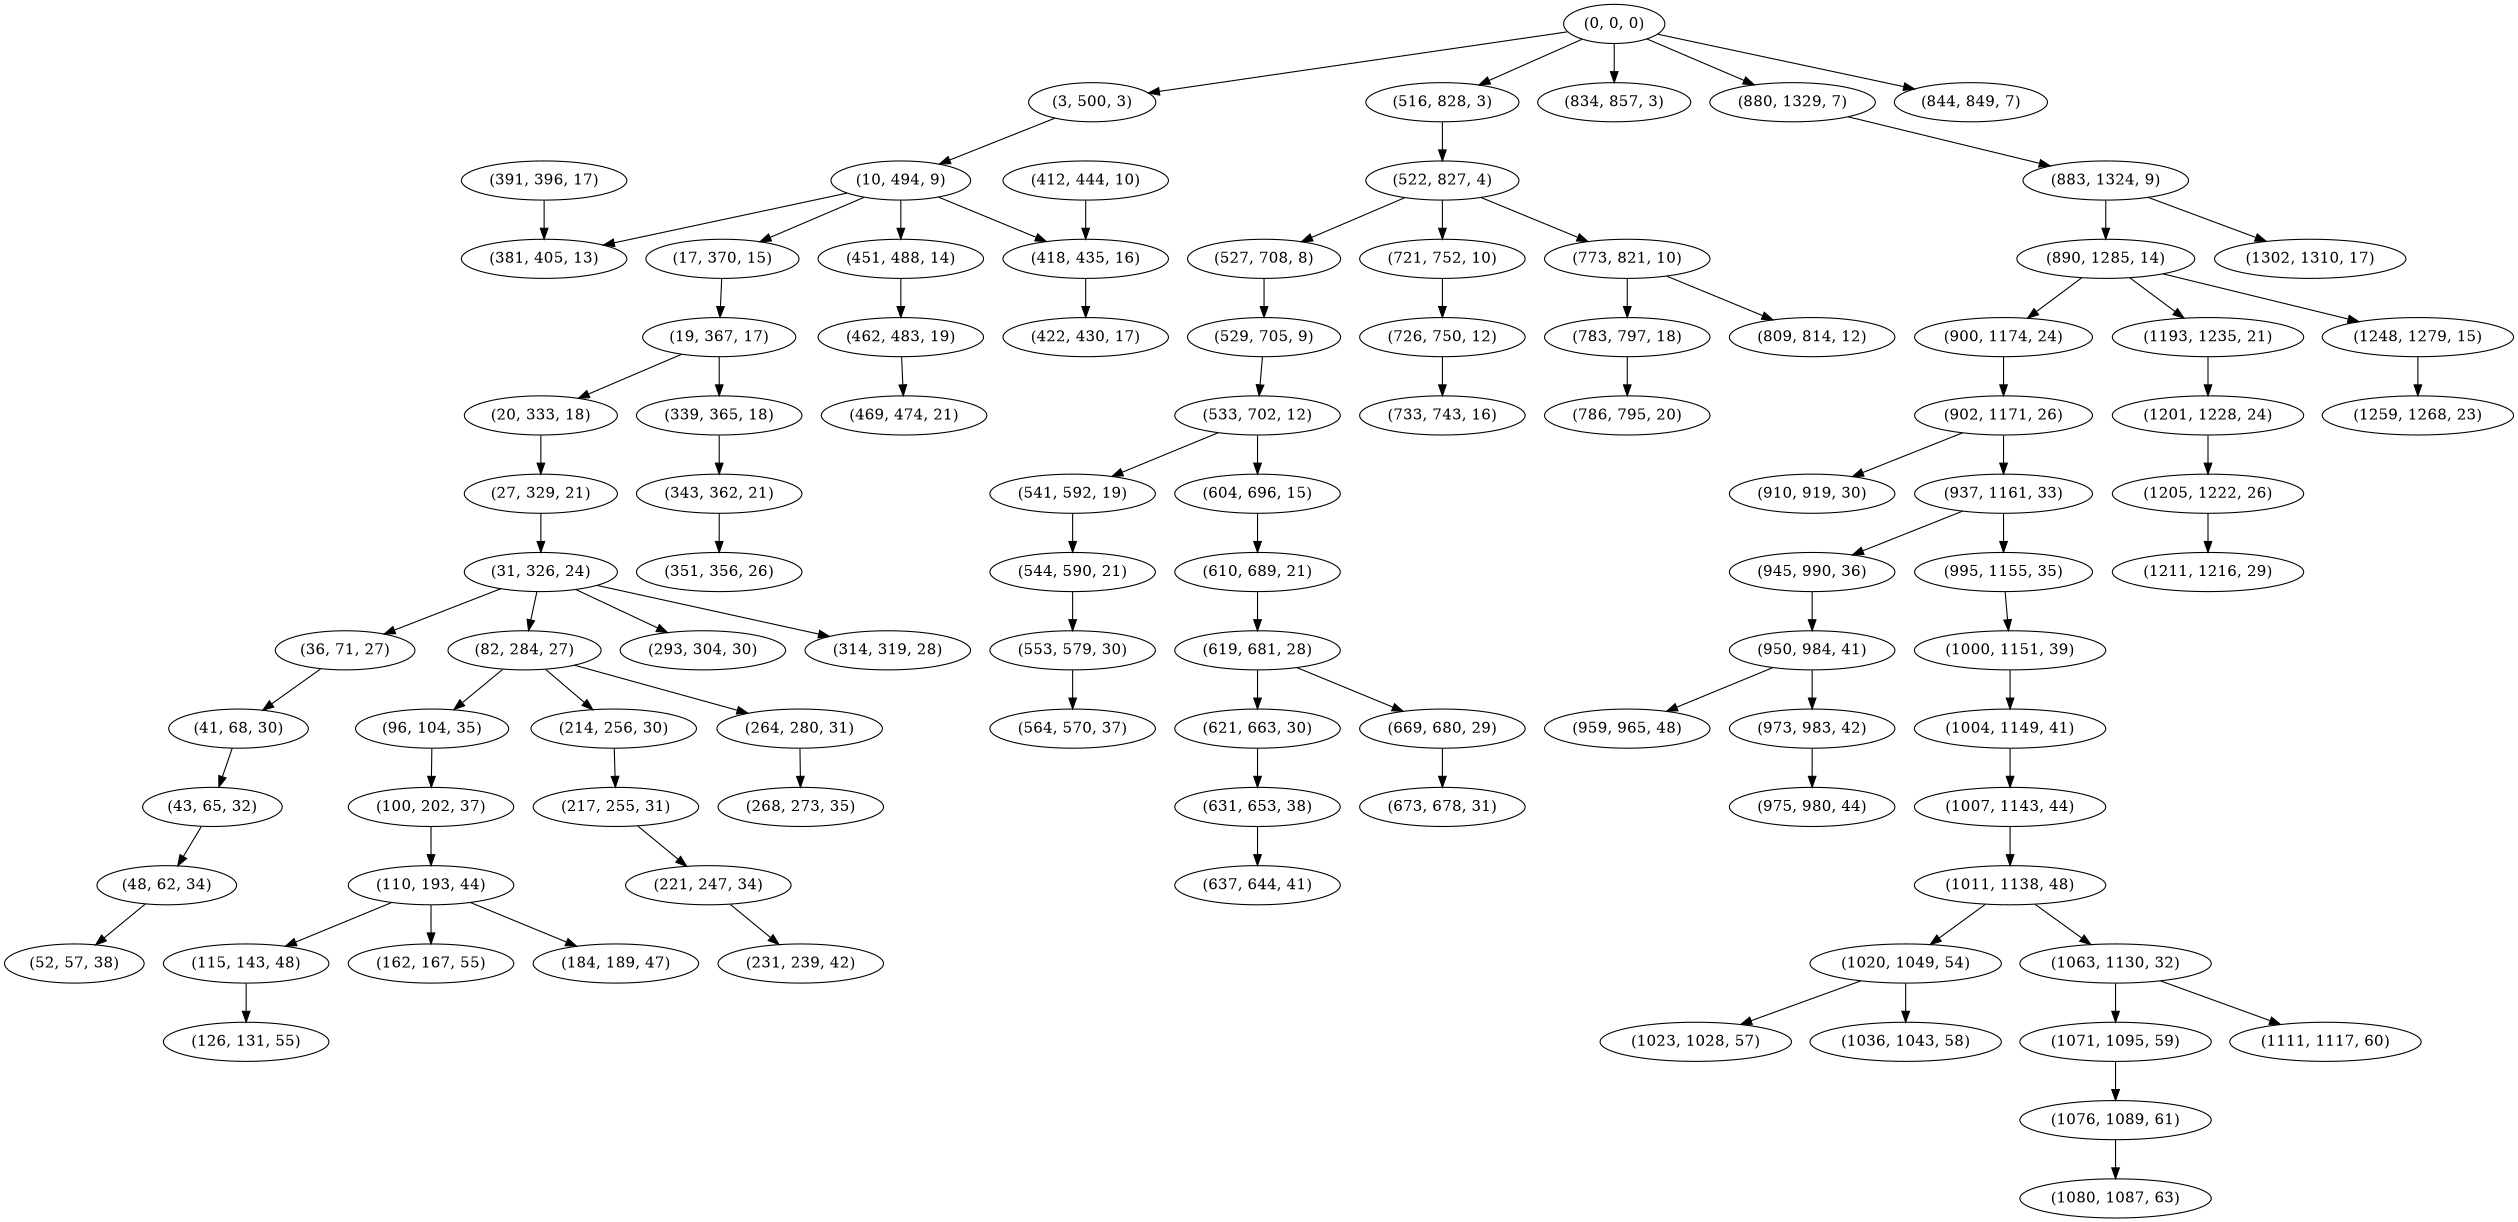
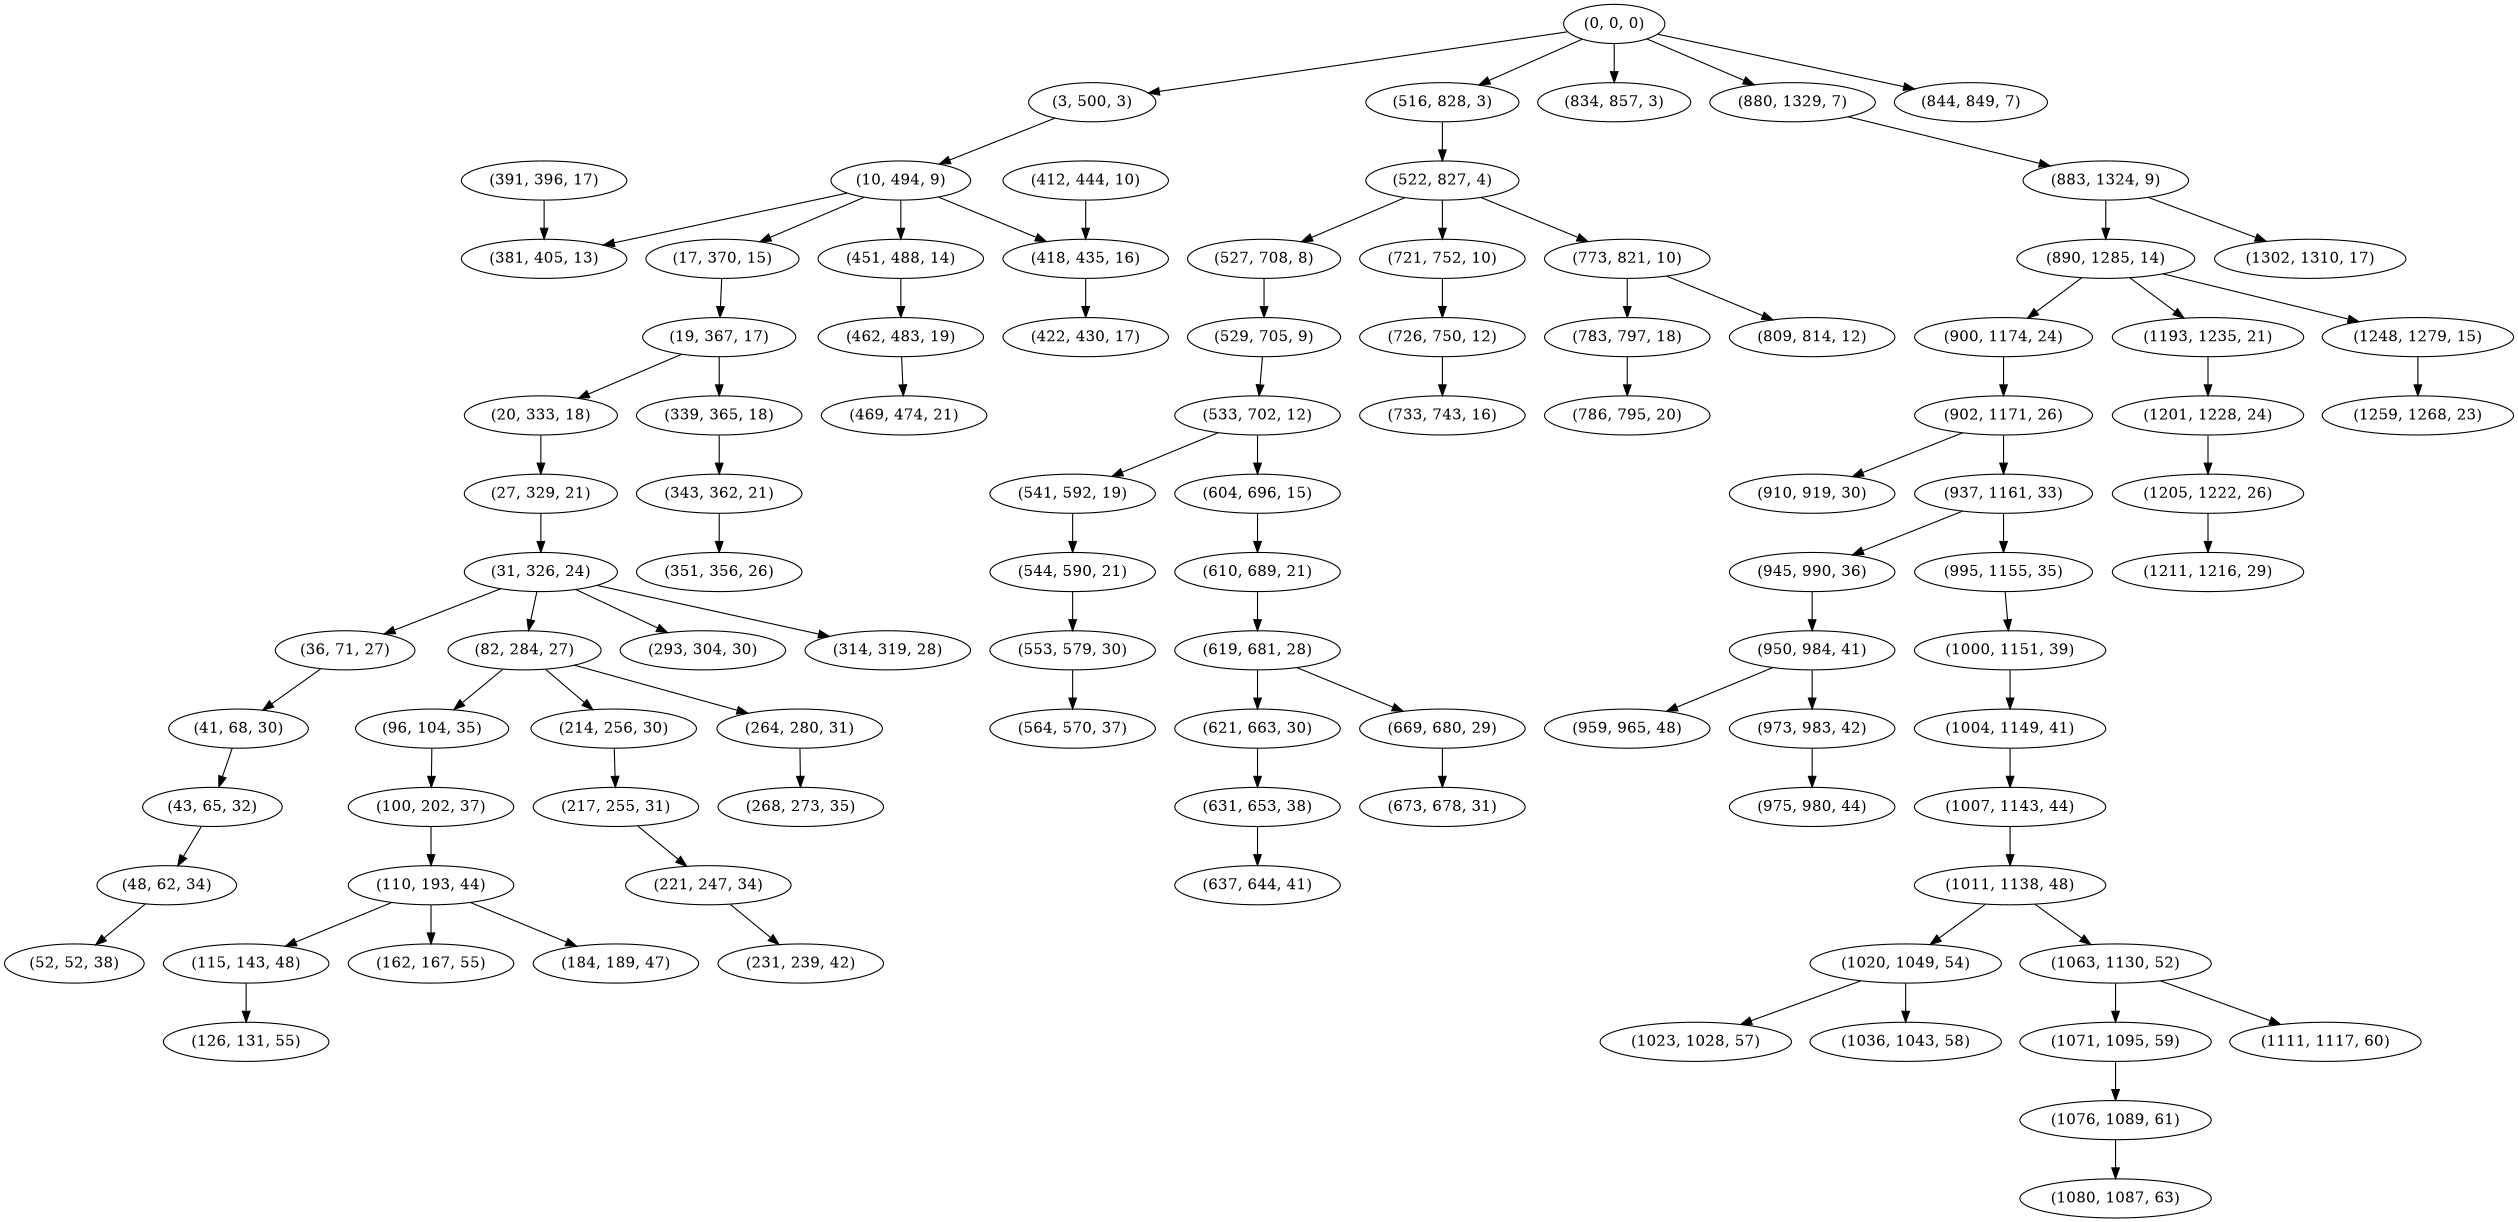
node "(52, 57, 38)": label "(52, 57, 38)" -> "(52, 52, 38)"
node "(1063, 1130, 32)": label "(1063, 1130, 32)" -> "(1063, 1130, 52)"
